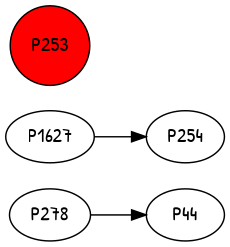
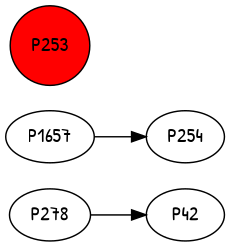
node "P1627": label "P1627" -> "P1657"
node "P44": label "P44" -> "P42"
